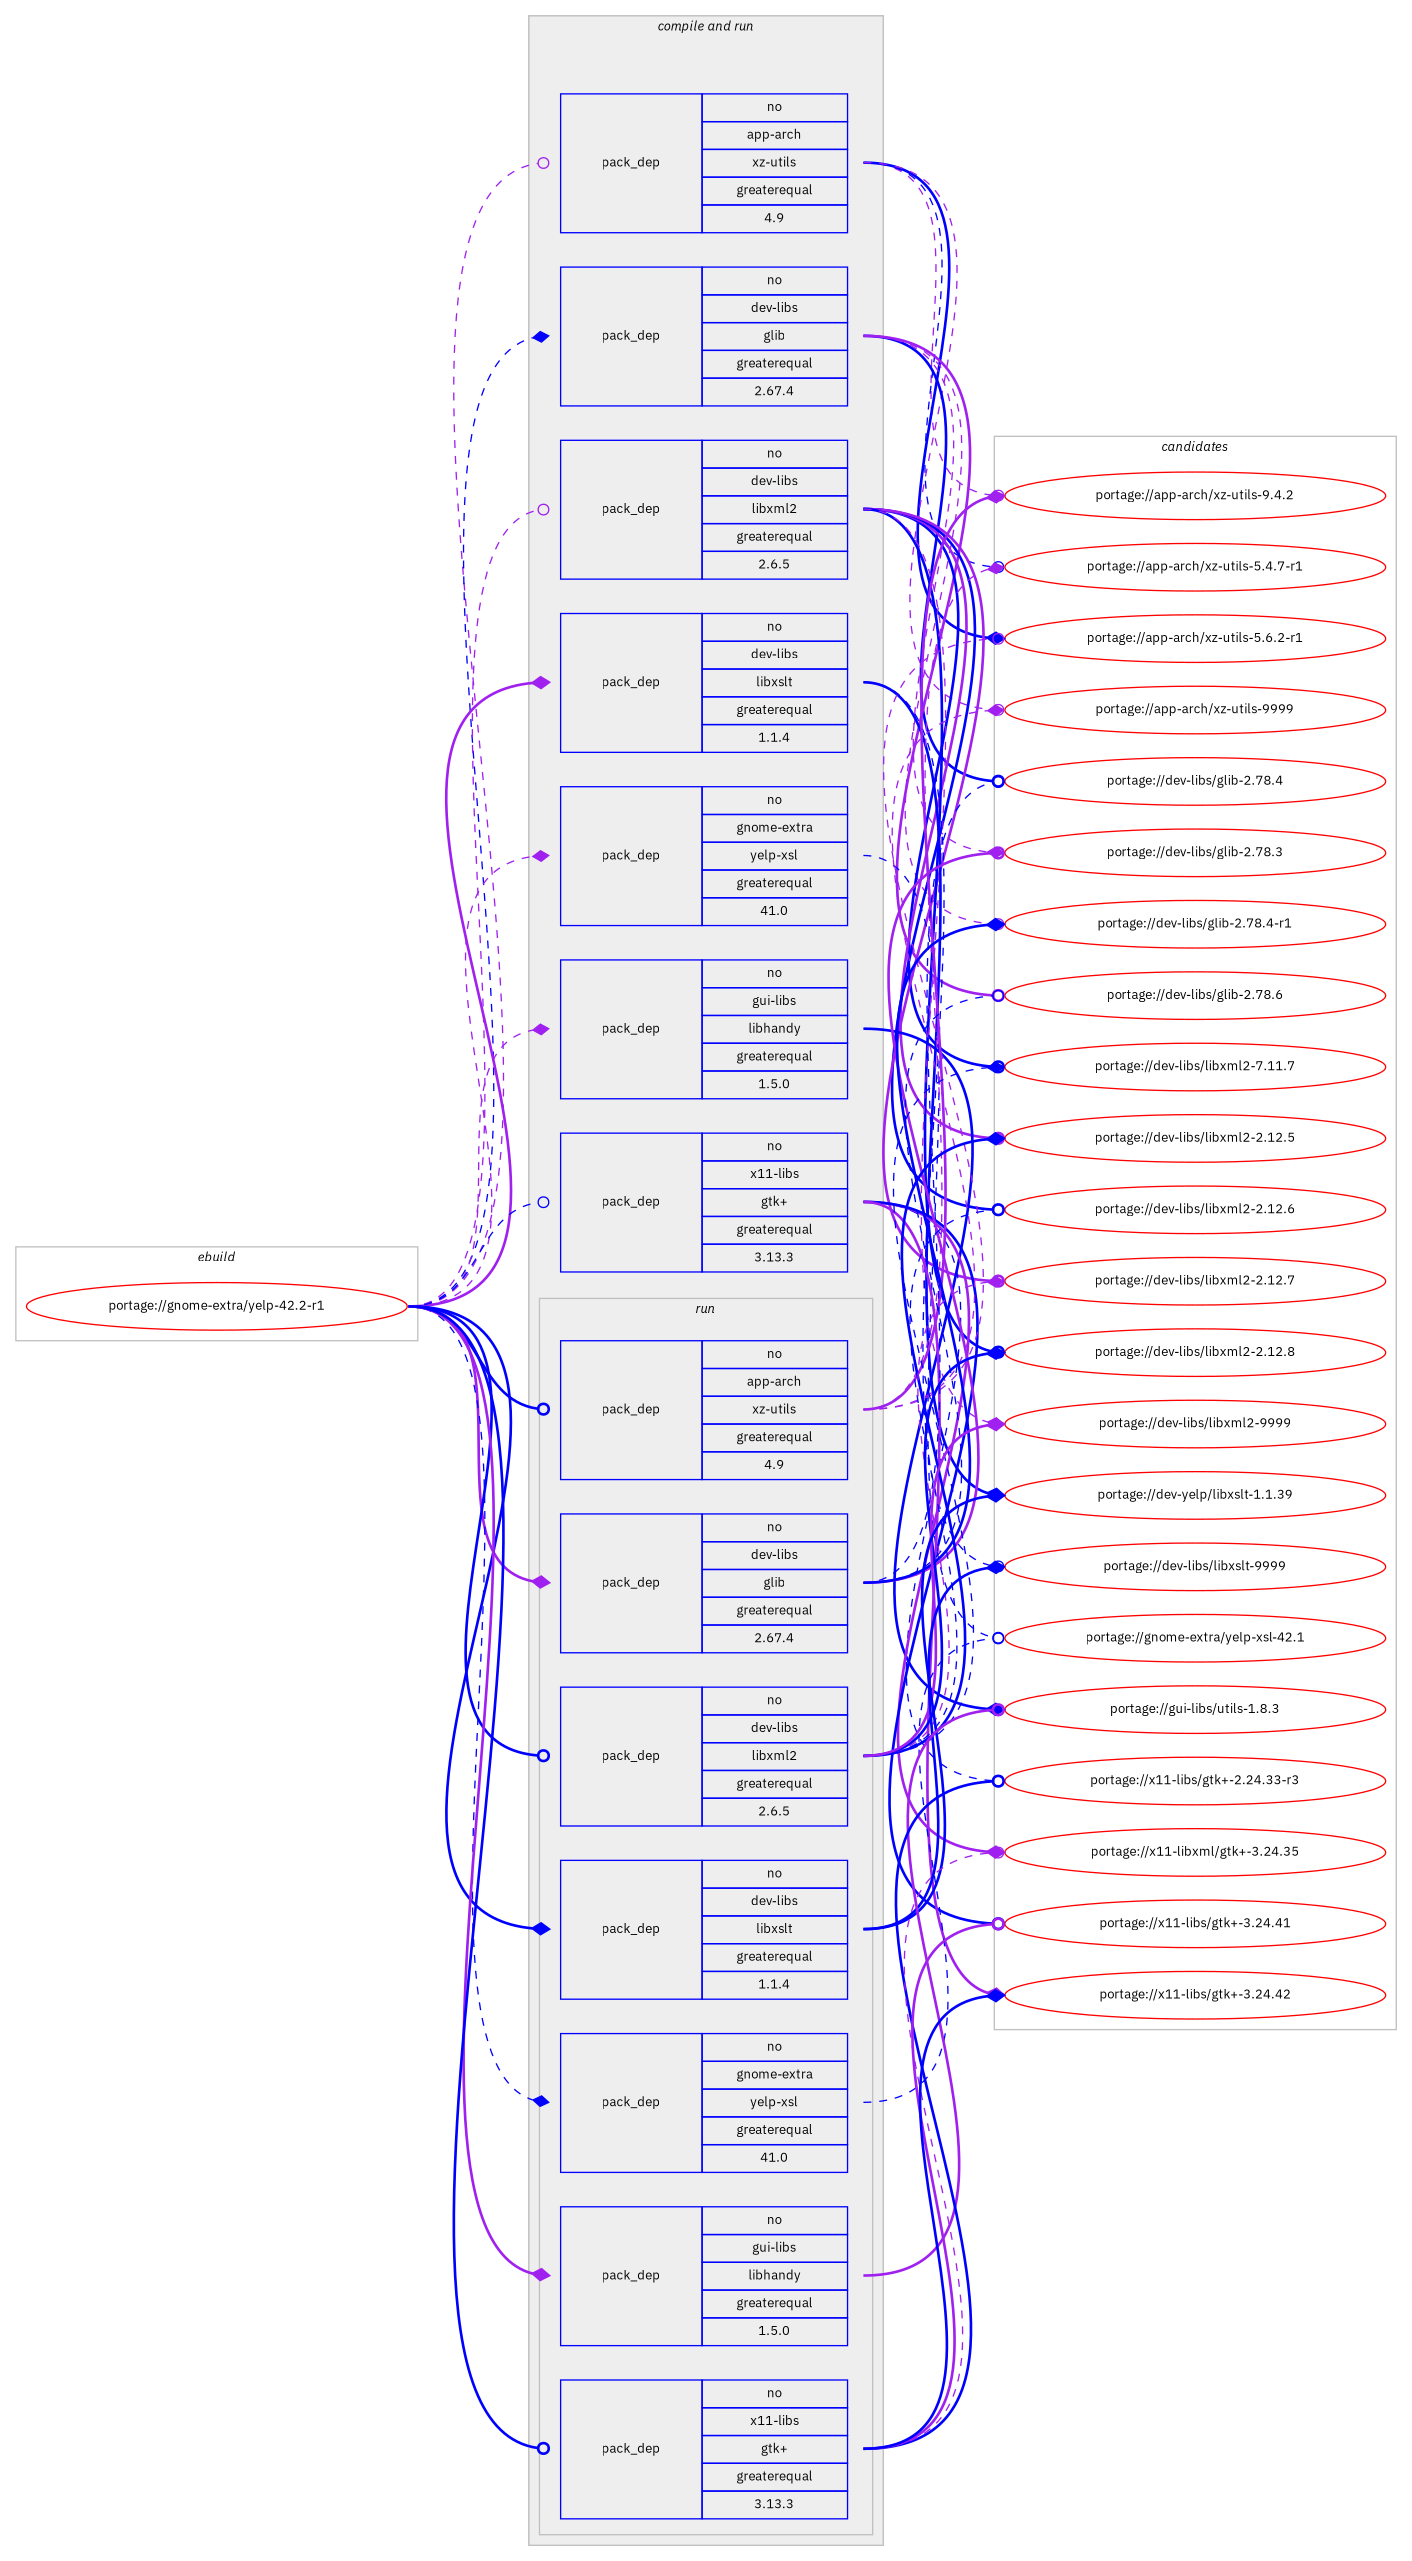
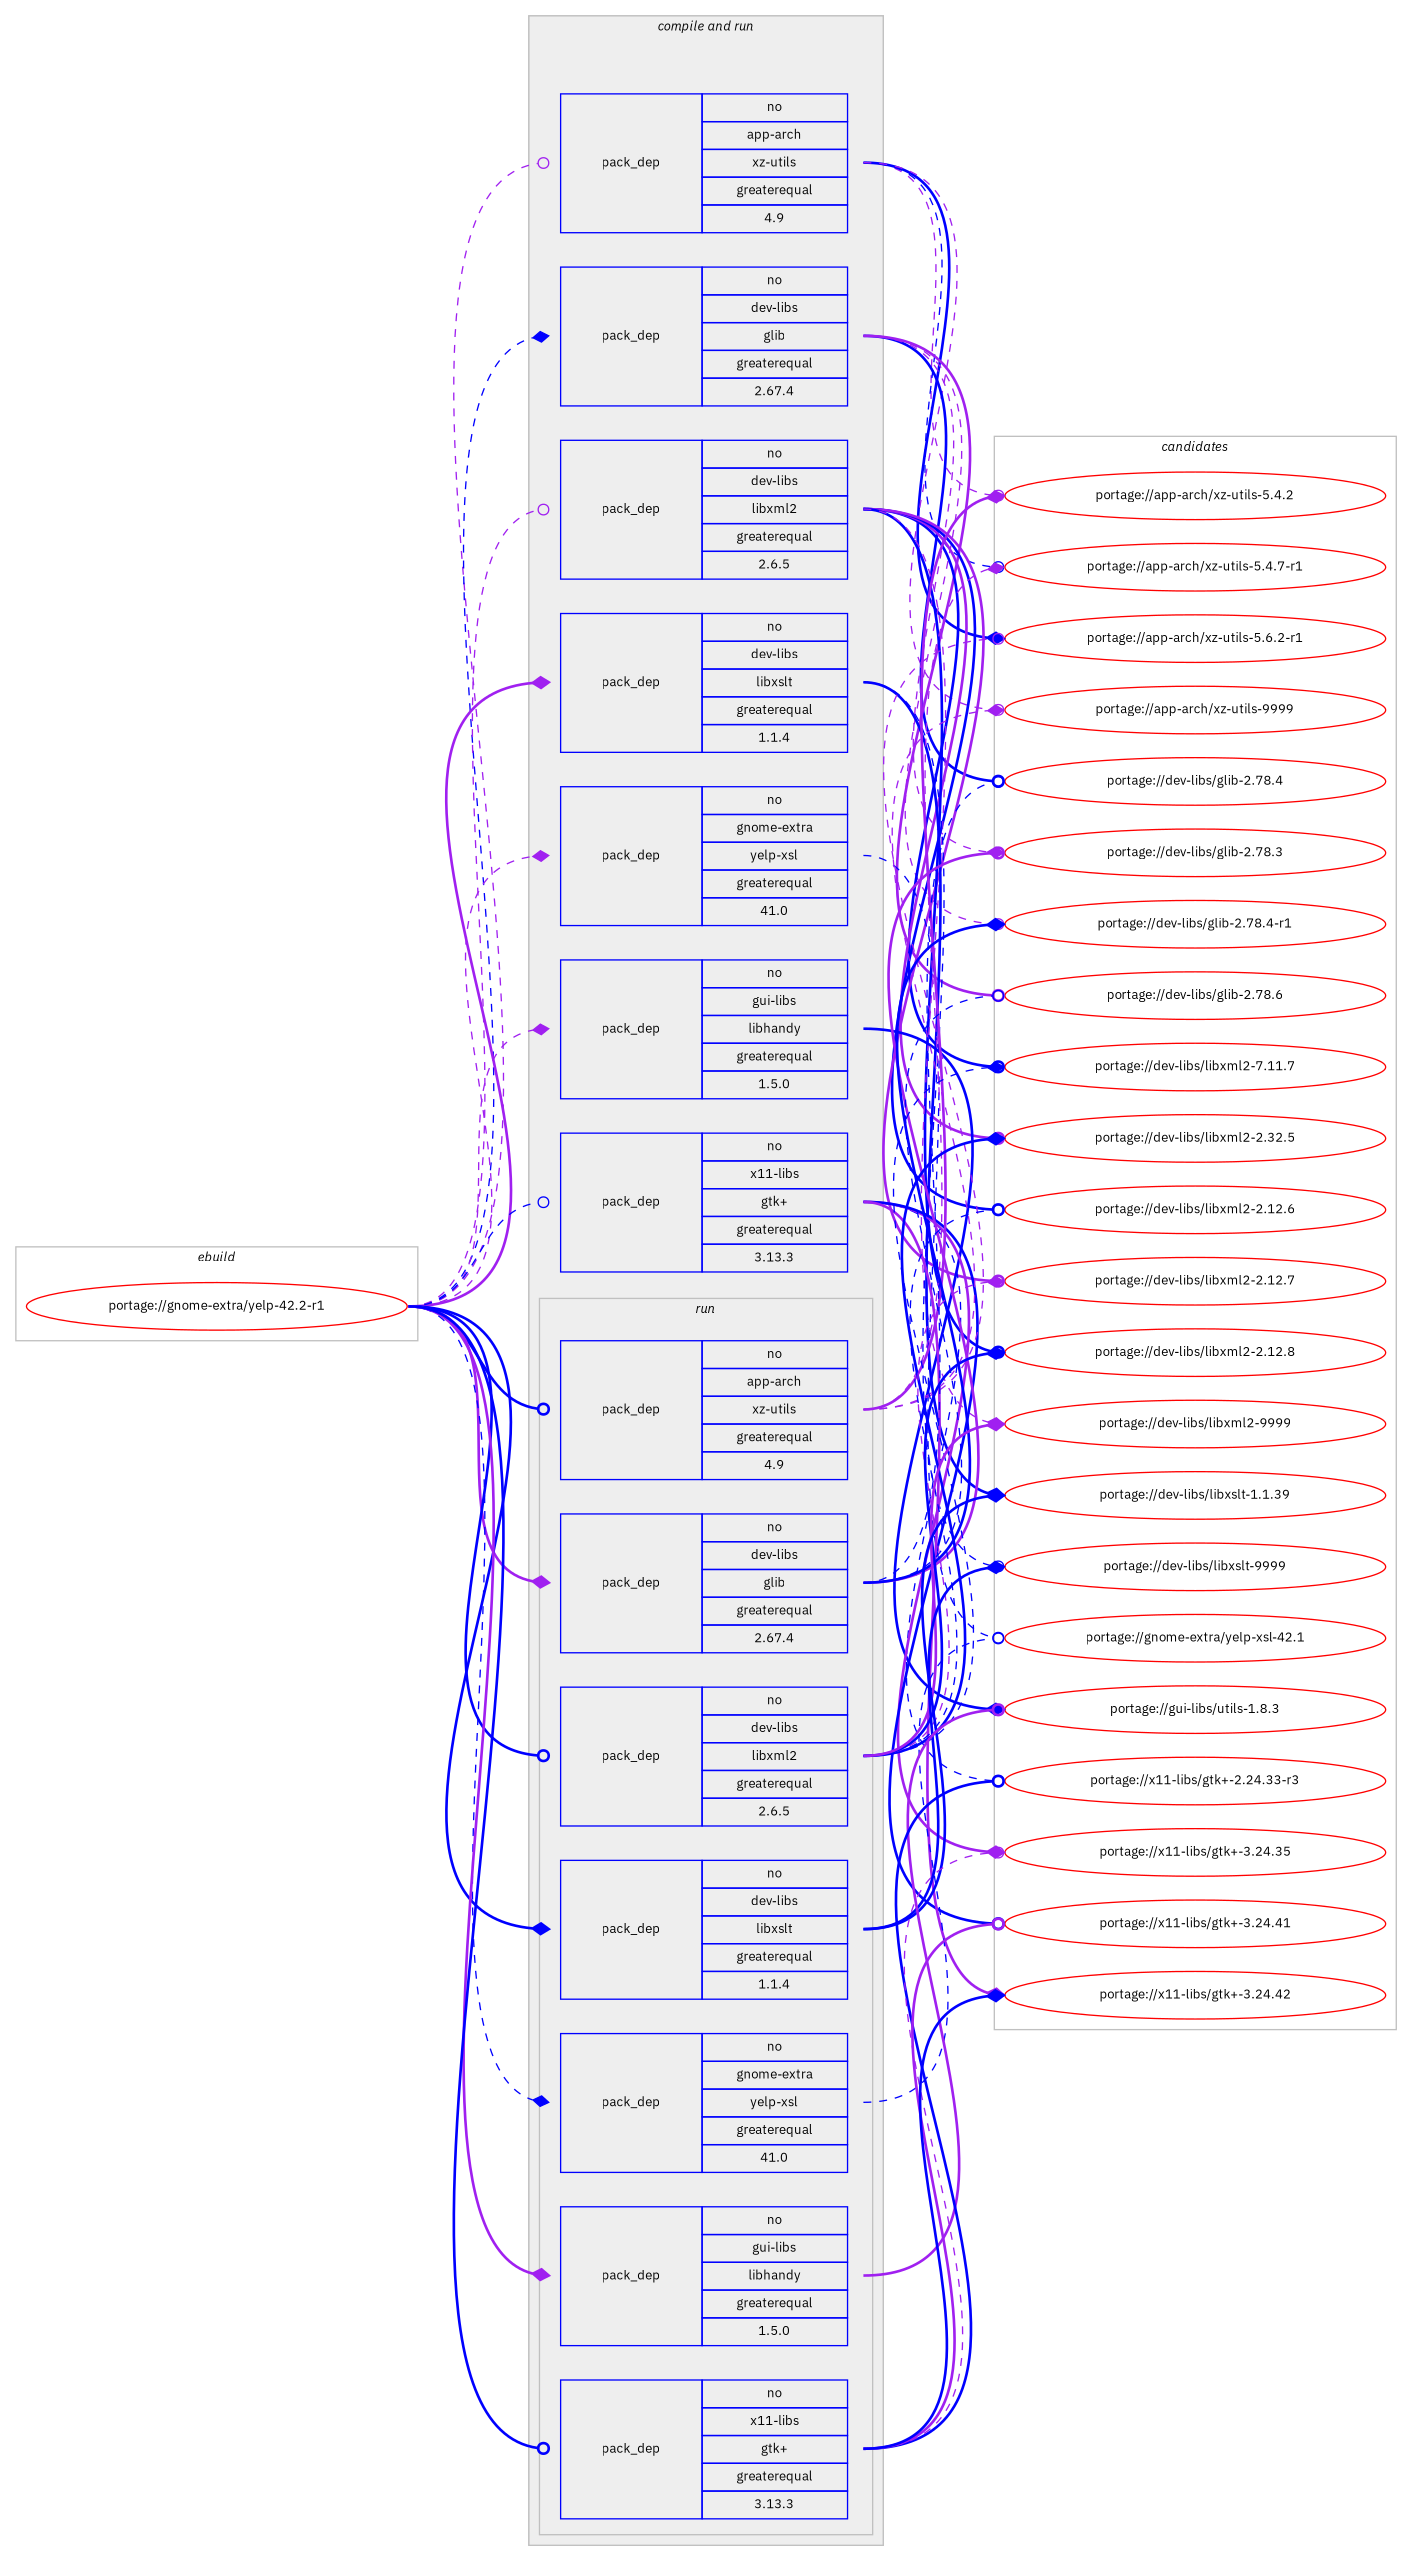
node "portage://app-arch/xz-utils-9.4.2": label "portage://app-arch/xz-utils-9.4.2" -> "portage://app-arch/xz-utils-5.4.2"
node "portage://dev-libs/libxml2-2.12.5": label "portage://dev-libs/libxml2-2.12.5" -> "portage://dev-libs/libxml2-2.32.5"
node "portage://dev-yelp/libxslt-1.1.39": label "portage://dev-yelp/libxslt-1.1.39" -> "portage://dev-libs/libxslt-1.1.39"
node "portage://x11-libxml/gtk+-3.24.35": label "portage://x11-libxml/gtk+-3.24.35" -> "portage://x11-libs/gtk+-3.24.35"
